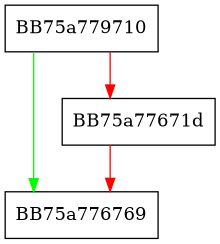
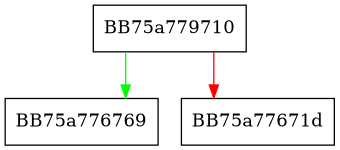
edge "BB75a77671d" -> "BB75a776769": removed
